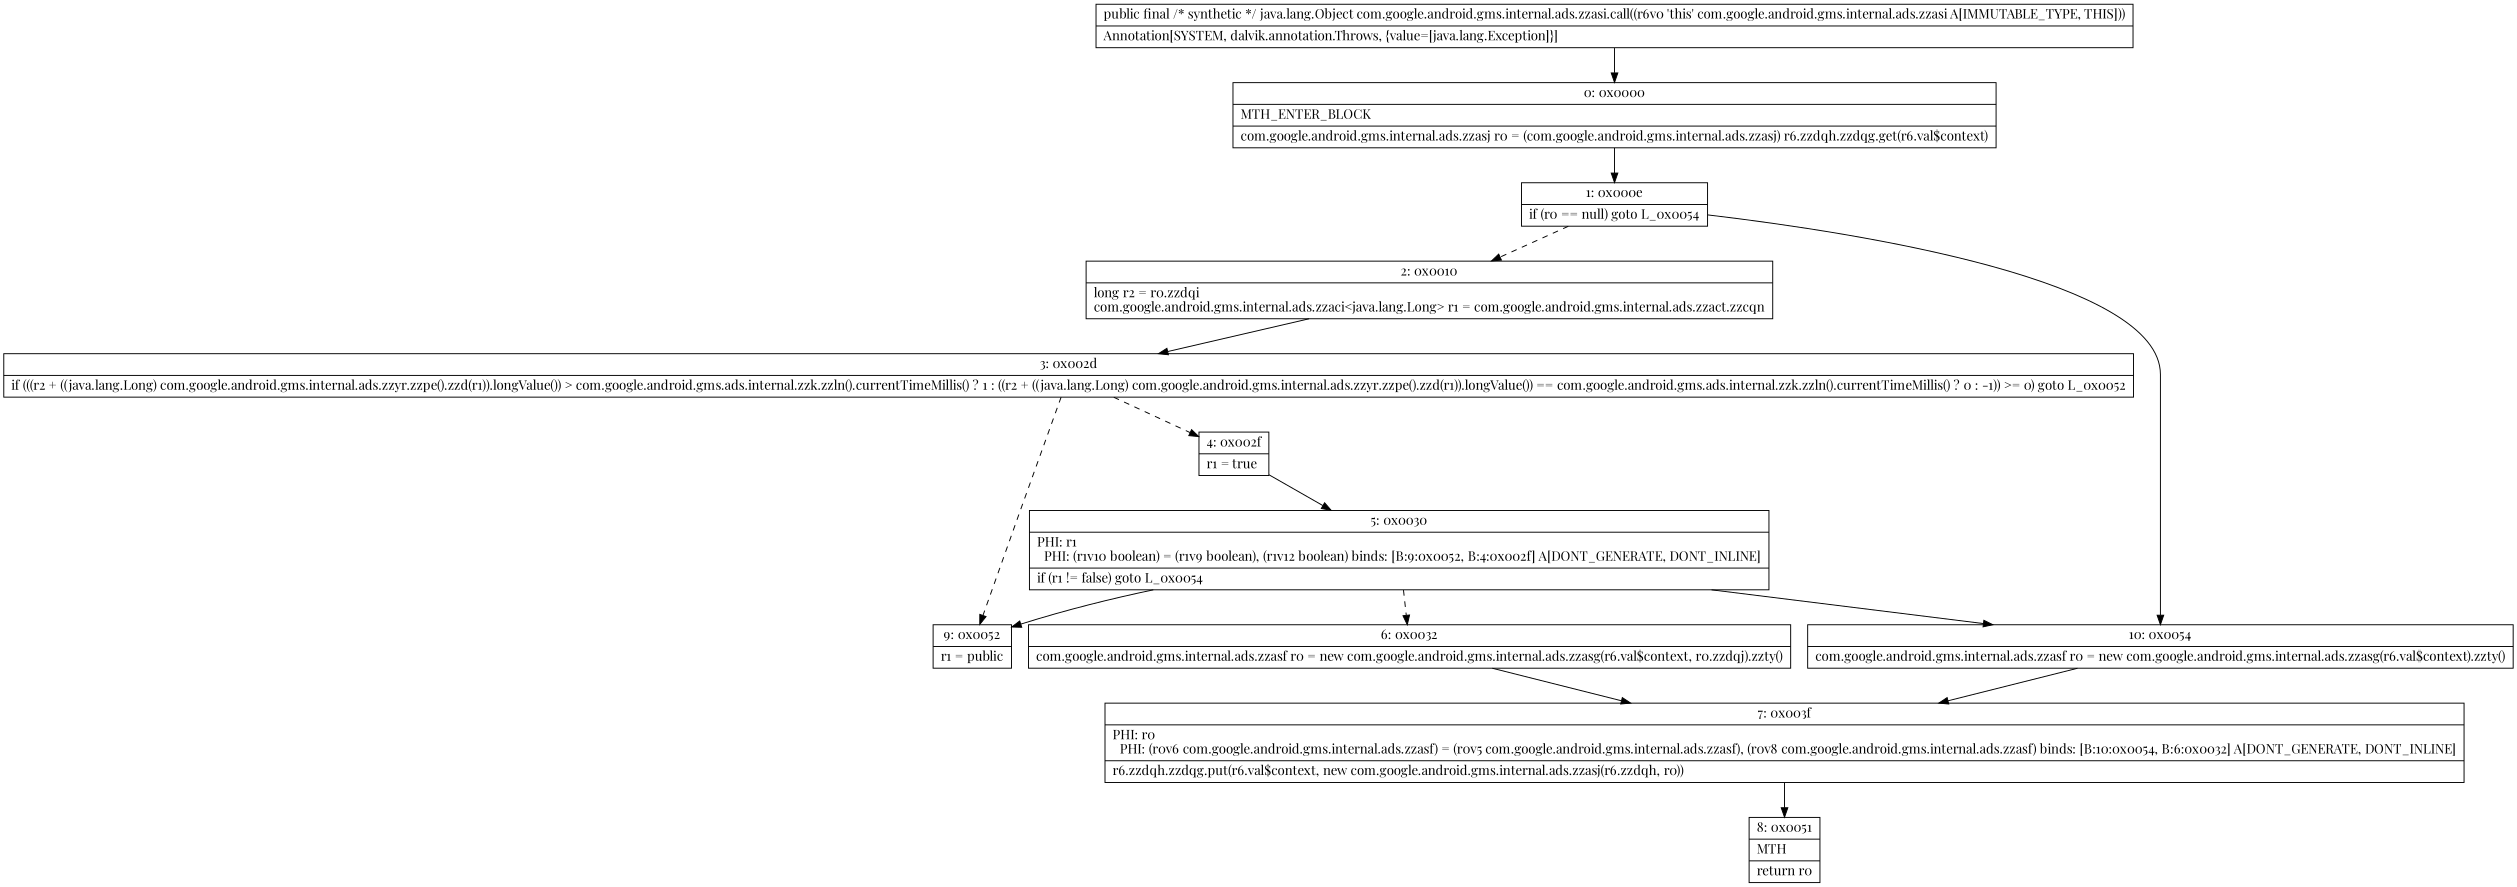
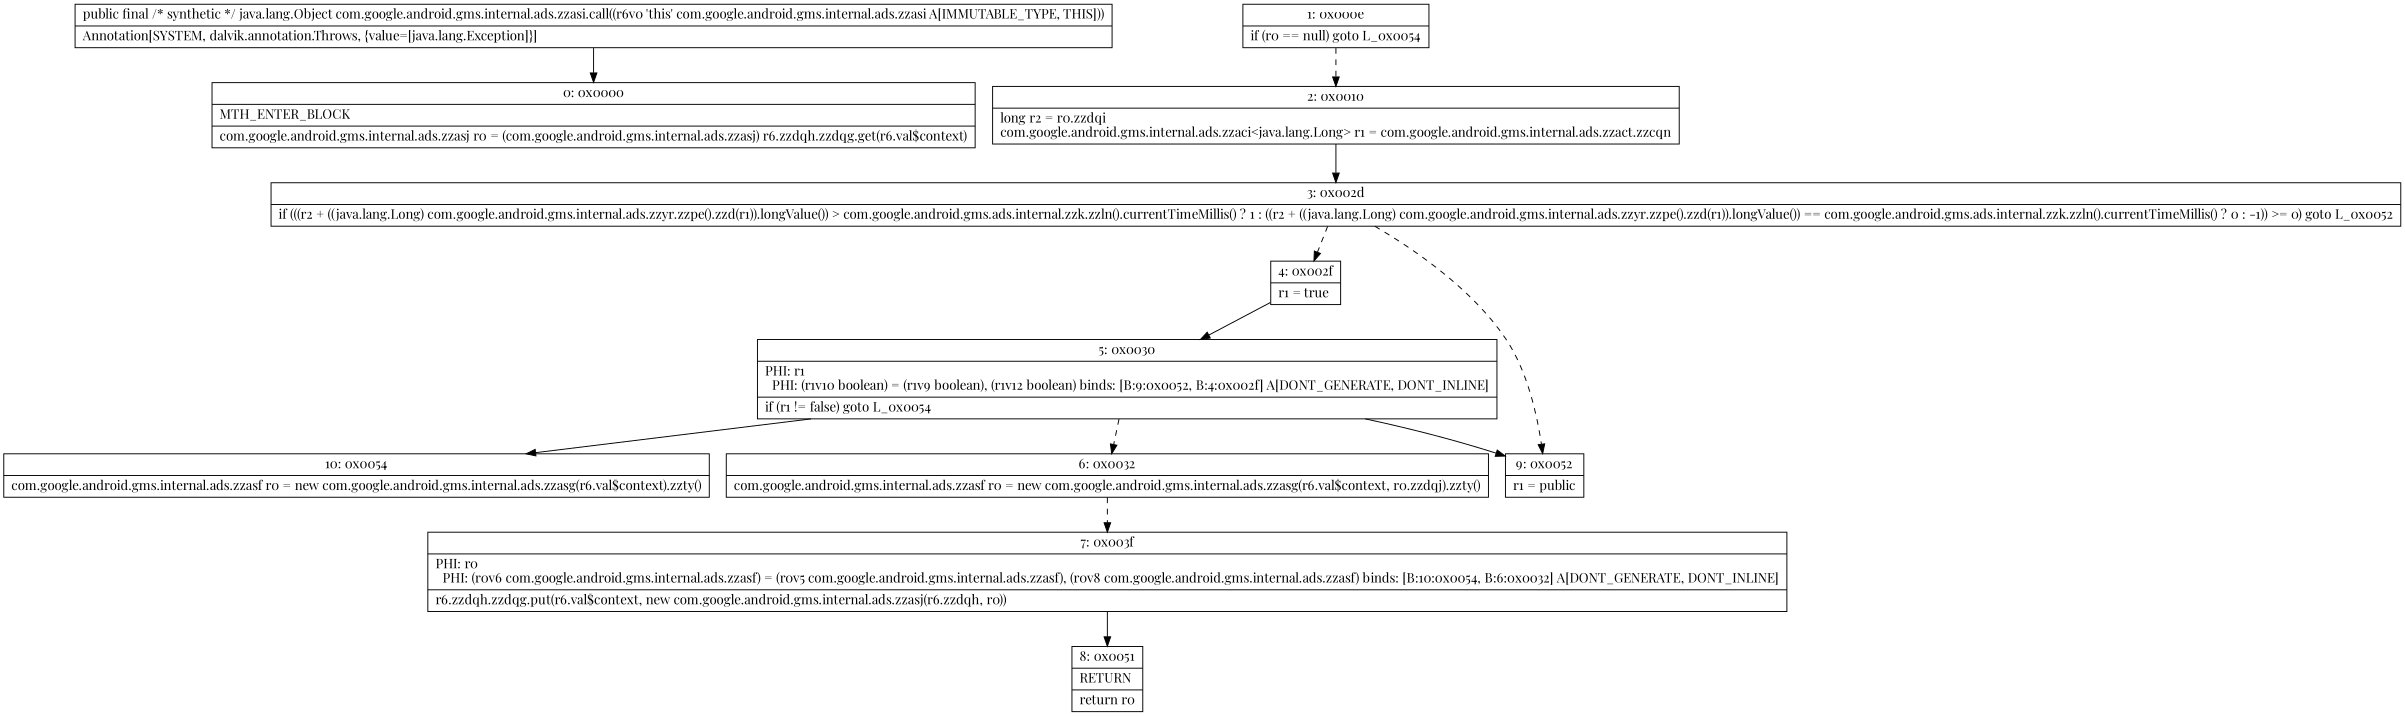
edge "0: 0x0000" -> "1: 0x000e": removed
edge "1: 0x000e" -> "10: 0x0054": removed
edge "6: 0x0032" -> "7: 0x003f": style solid -> dashed
edge "10: 0x0054" -> "7: 0x003f": removed
node "8: 0x0051": text "MTH" -> "RETURN"
